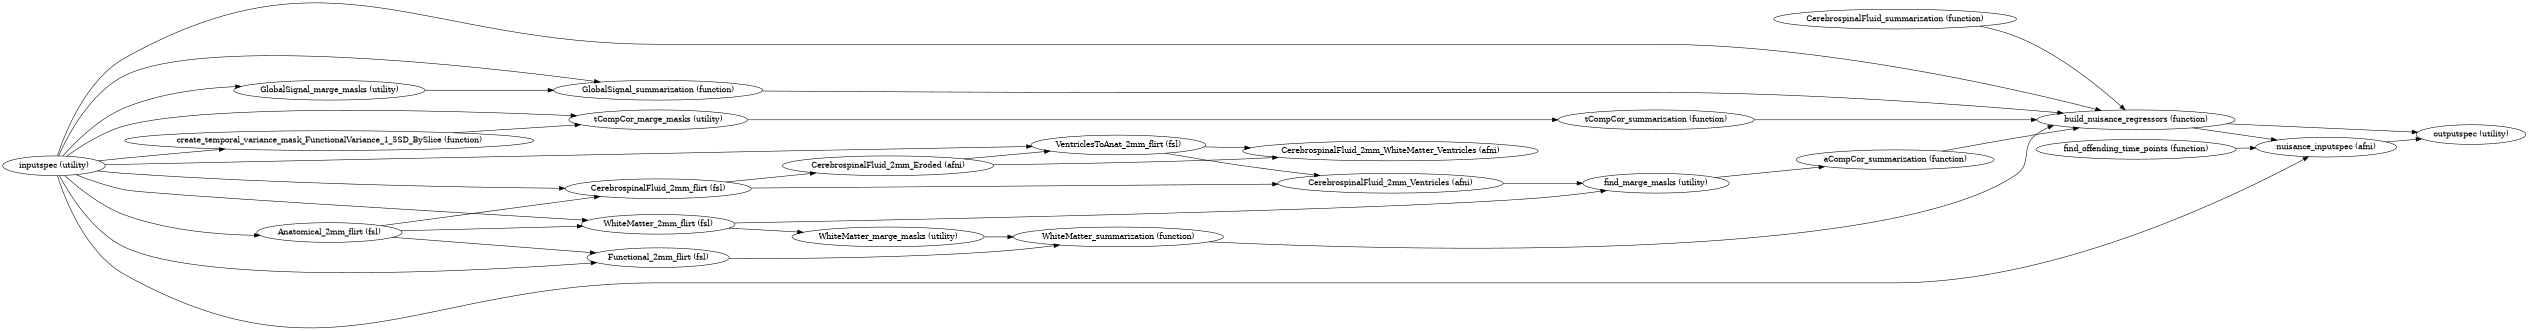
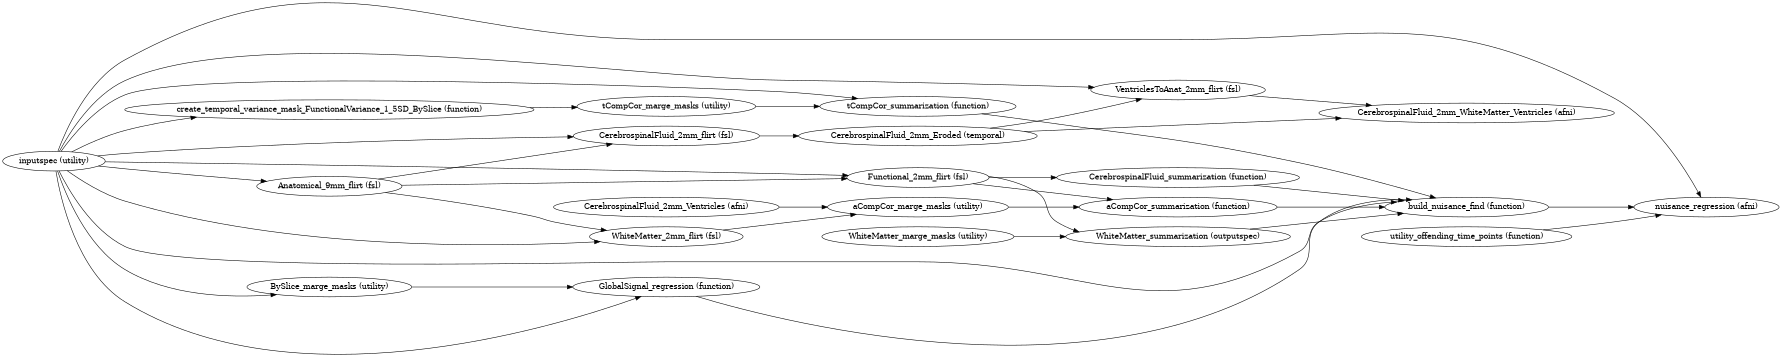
node "GlobalSignal_marge_masks (utility)": label "GlobalSignal_marge_masks (utility)" -> "BySlice_marge_masks (utility)"
node "GlobalSignal_summarization (function)": label "GlobalSignal_summarization (function)" -> "GlobalSignal_regression (function)"
edge "inputspec (utility)" -> "tCompCor_marge_masks (utility)": now "inputspec (utility)" -> "tCompCor_summarization (function)"
node "build_nuisance_regressors (function)": label "build_nuisance_regressors (function)" -> "build_nuisance_find (function)"
node "outputspec (utility)": removed
node "nuisance_inputspec (afni)": label "nuisance_inputspec (afni)" -> "nuisance_regression (afni)"
node "find_offending_time_points (function)": label "find_offending_time_points (function)" -> "utility_offending_time_points (function)"
edge "VentriclesToAnat_2mm_flirt (fsl)" -> "CerebrospinalFluid_2mm_Ventricles (afni)": removed
node "CerebrospinalFluid_2mm_Eroded (afni)": label "CerebrospinalFluid_2mm_Eroded (afni)" -> "CerebrospinalFluid_2mm_Eroded (temporal)"
edge "Functional_2mm_flirt (fsl)" -> "CerebrospinalFluid_summarization (function)": added
node "find_marge_masks (utility)": label "find_marge_masks (utility)" -> "aCompCor_marge_masks (utility)"
edge "CerebrospinalFluid_2mm_flirt (fsl)" -> "CerebrospinalFluid_2mm_Ventricles (afni)": removed
edge "Functional_2mm_flirt (fsl)" -> "aCompCor_summarization (function)": added
edge "WhiteMatter_2mm_flirt (fsl)" -> "WhiteMatter_marge_masks (utility)": removed
node "Anatomical_2mm_flirt (fsl)": label "Anatomical_2mm_flirt (fsl)" -> "Anatomical_9mm_flirt (fsl)"
node "WhiteMatter_summarization (function)": label "WhiteMatter_summarization (function)" -> "WhiteMatter_summarization (outputspec)"
